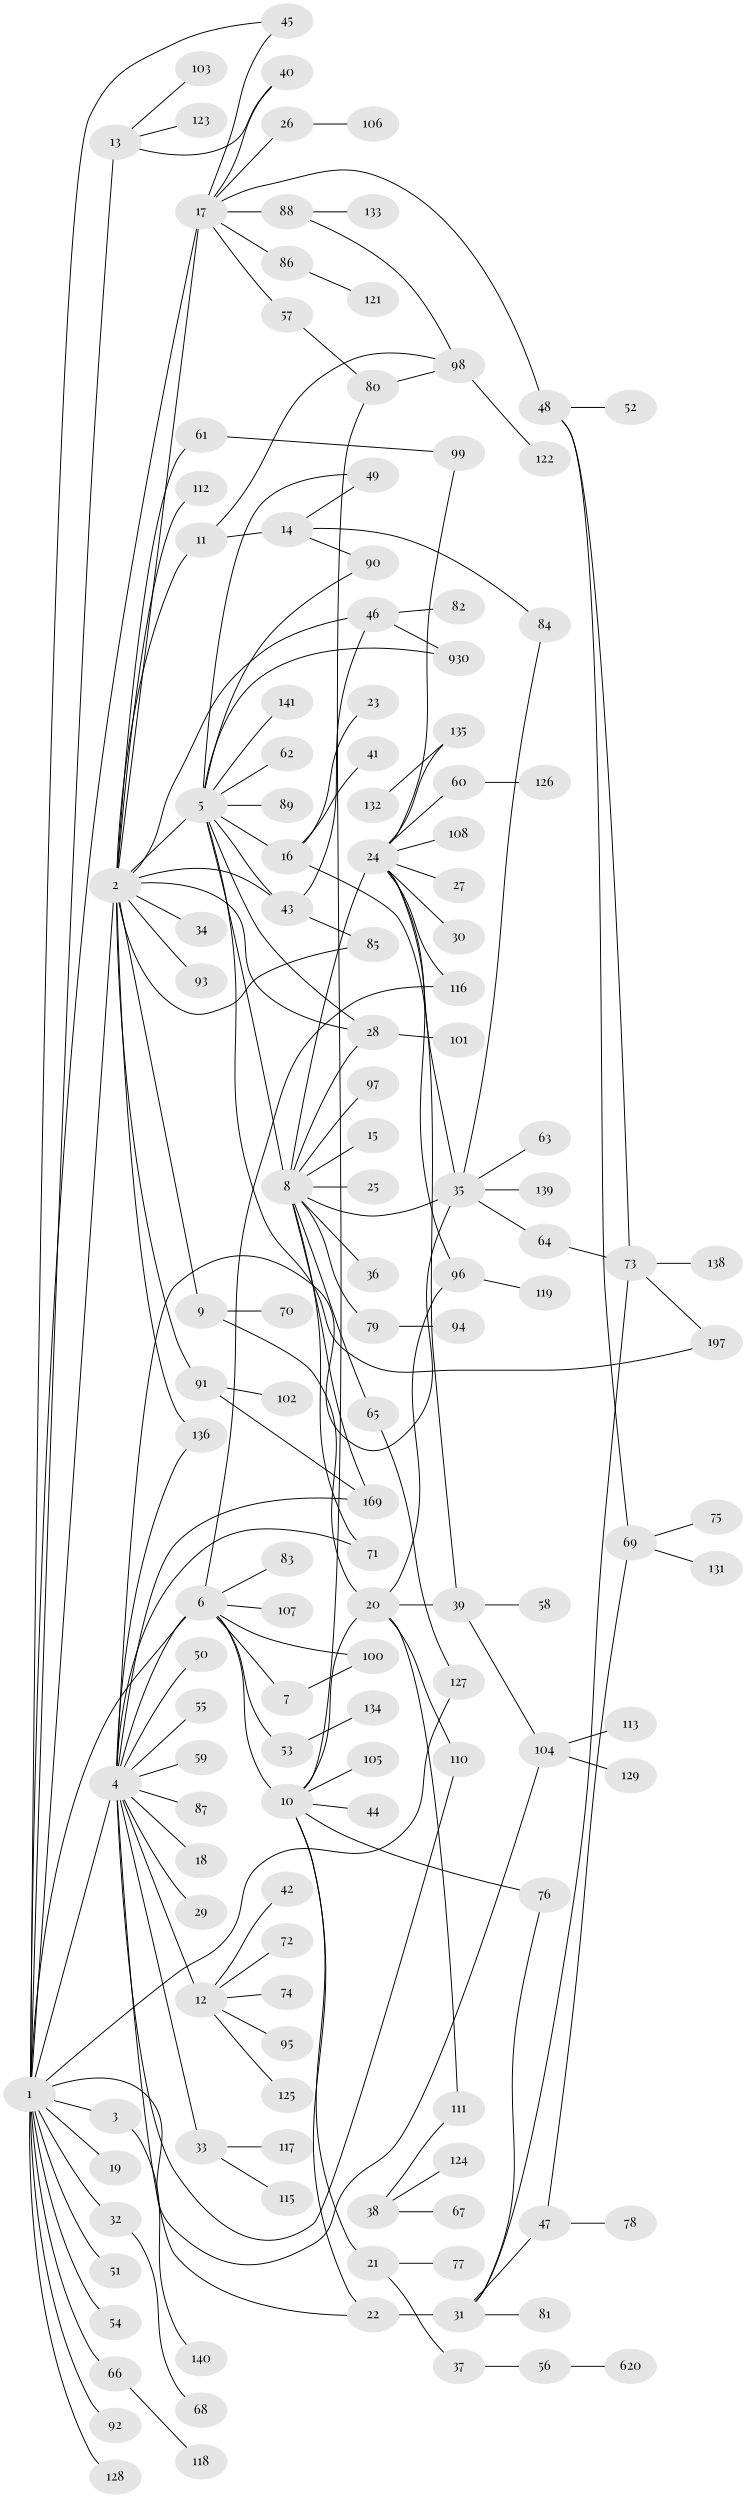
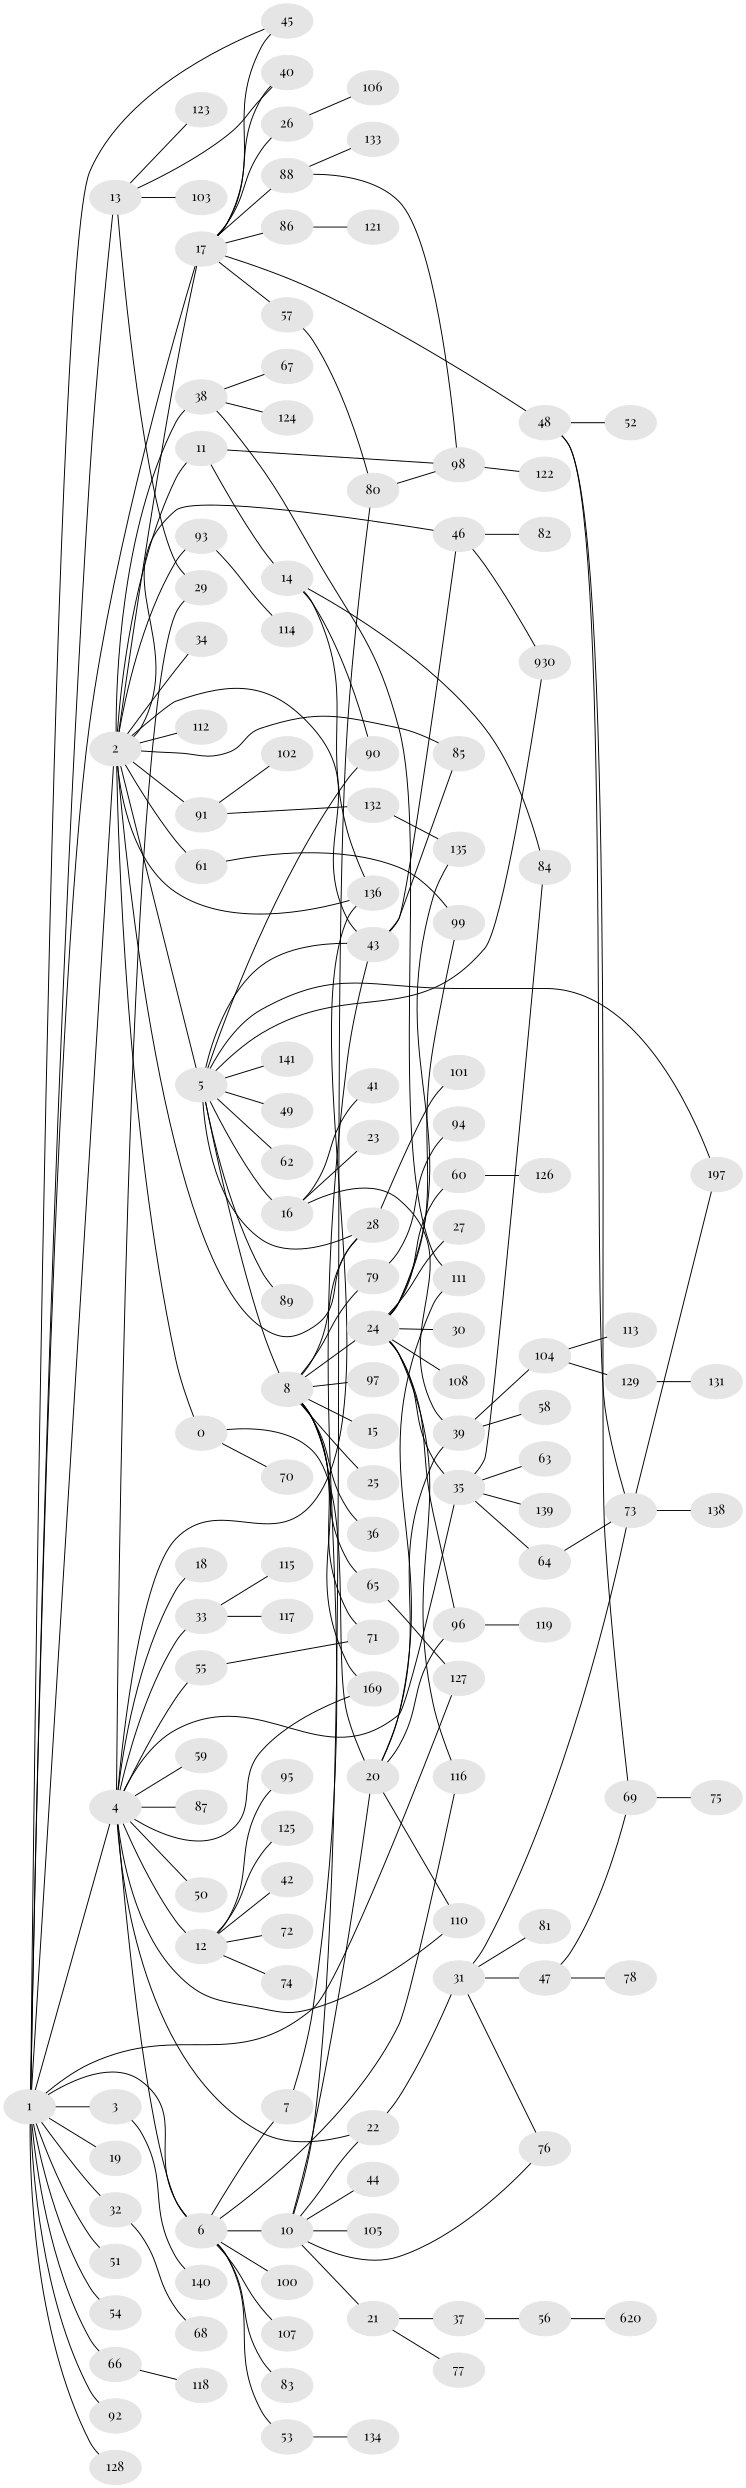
edge "13" -- "29": added
edge "49" -- "14": now "136" -- "14"
edge "38" -- "2": added
node "114": added
edge "8" -- "35": removed
node "9": label "9" -> "0"
edge "91" -- "169": now "91" -- "132"
edge "69" -- "131": now "129" -- "131"
edge "71" -- "4": now "71" -- "55"
edge "100" -- "7": now "43" -- "7"
edge "104" -- "1": removed
